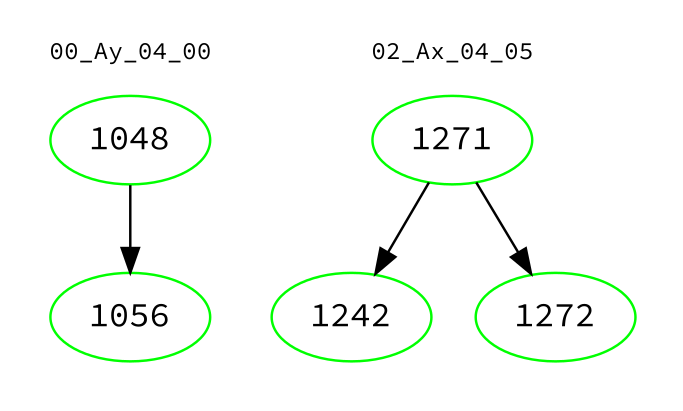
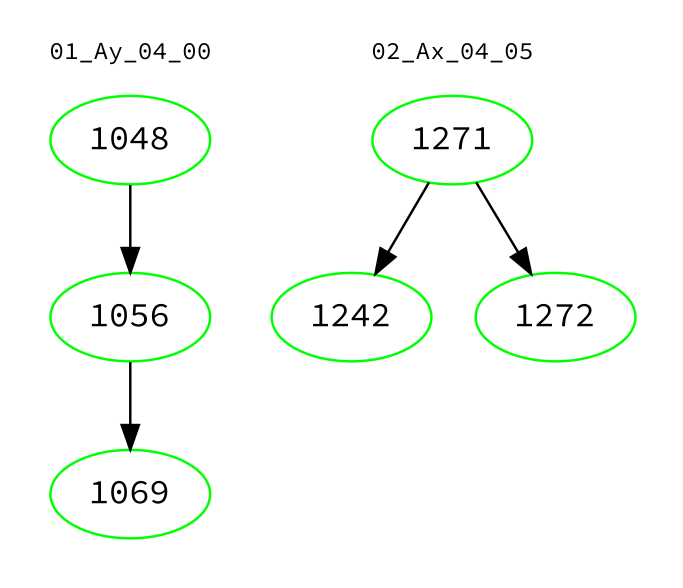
cluster "00_Ay_04_00": label "00_Ay_04_00" -> "01_Ay_04_00"
node "1069": added
